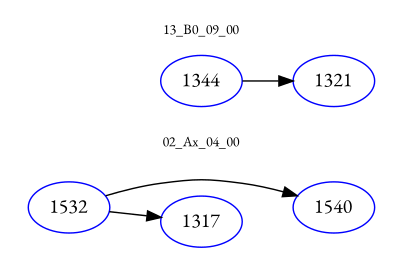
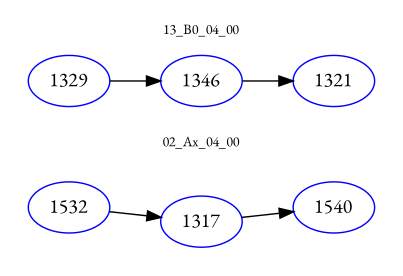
cluster "13_B0_09_00": label "13_B0_09_00" -> "13_B0_04_00"
node "1329": added
node "1344": label "1344" -> "1346"
edge "1532" -> "1540": now "1317" -> "1540"
